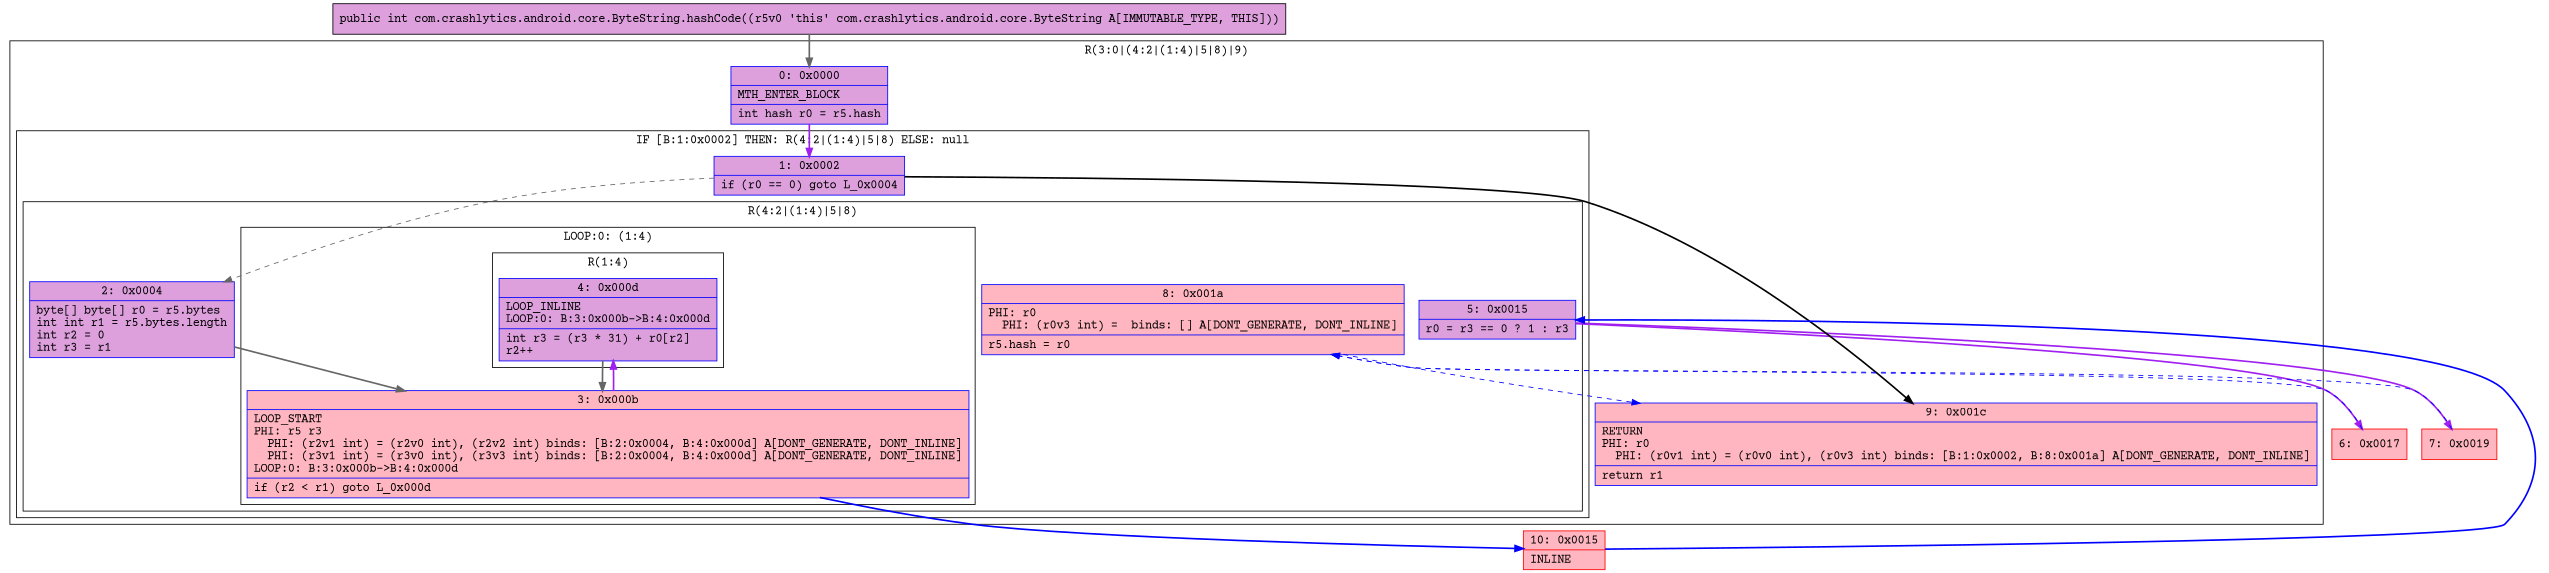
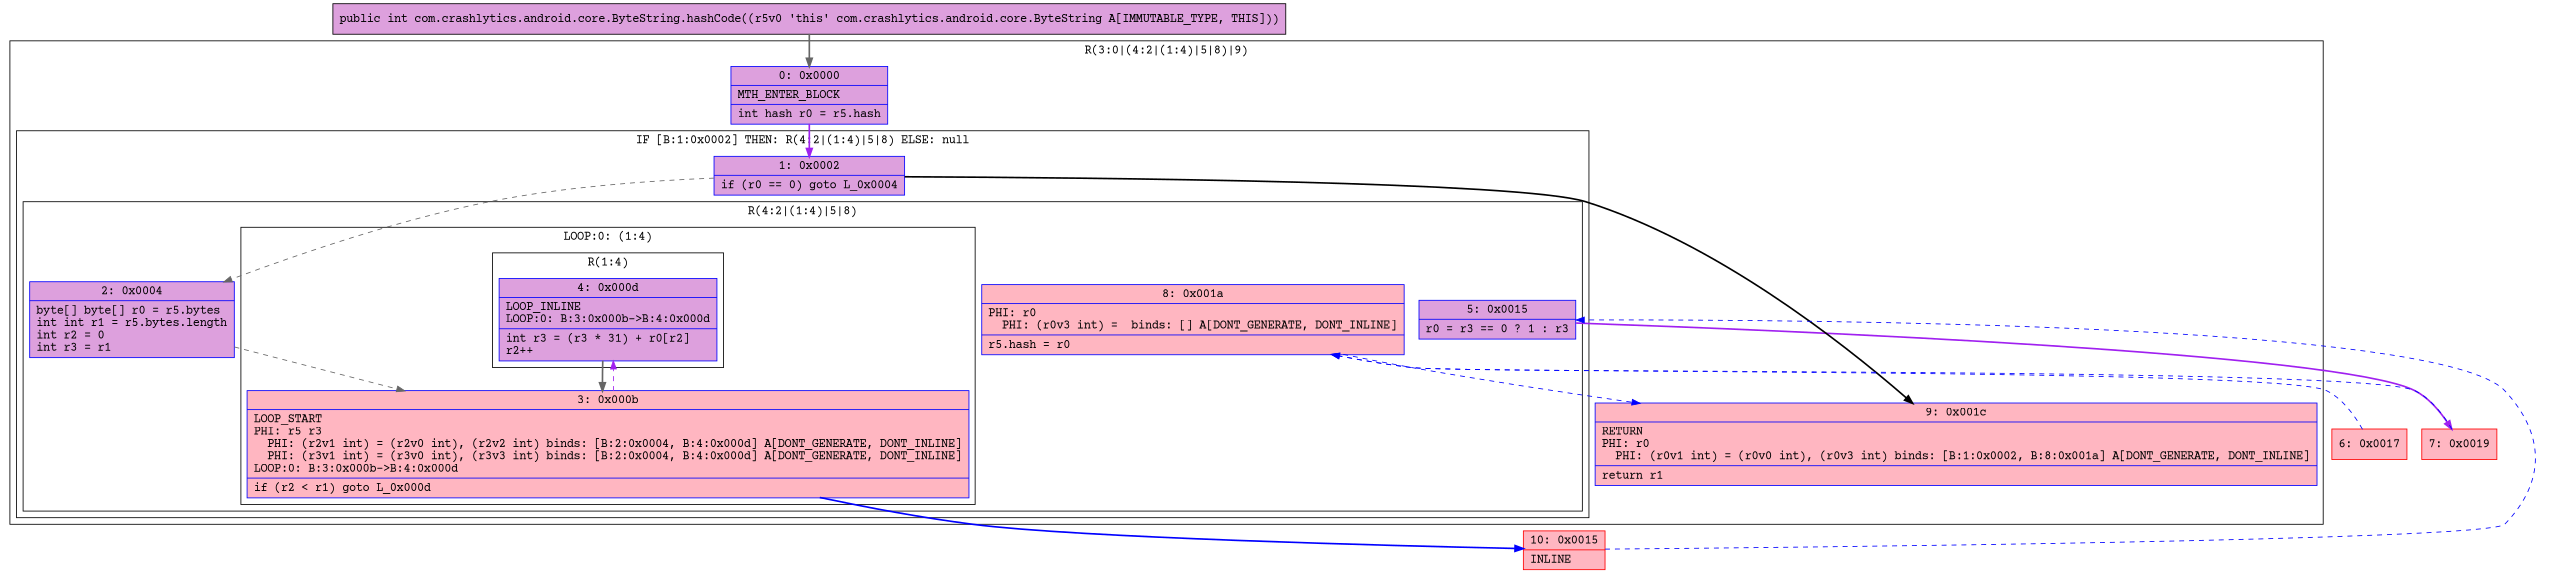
edge "5: 0x0015" -> "6: 0x0017": removed
edge "2: 0x0004" -> "3: 0x000b": style bold -> dashed
edge "3: 0x000b" -> "4: 0x000d": style bold -> dashed
edge "10: 0x0015" -> "5: 0x0015": style bold -> dashed
